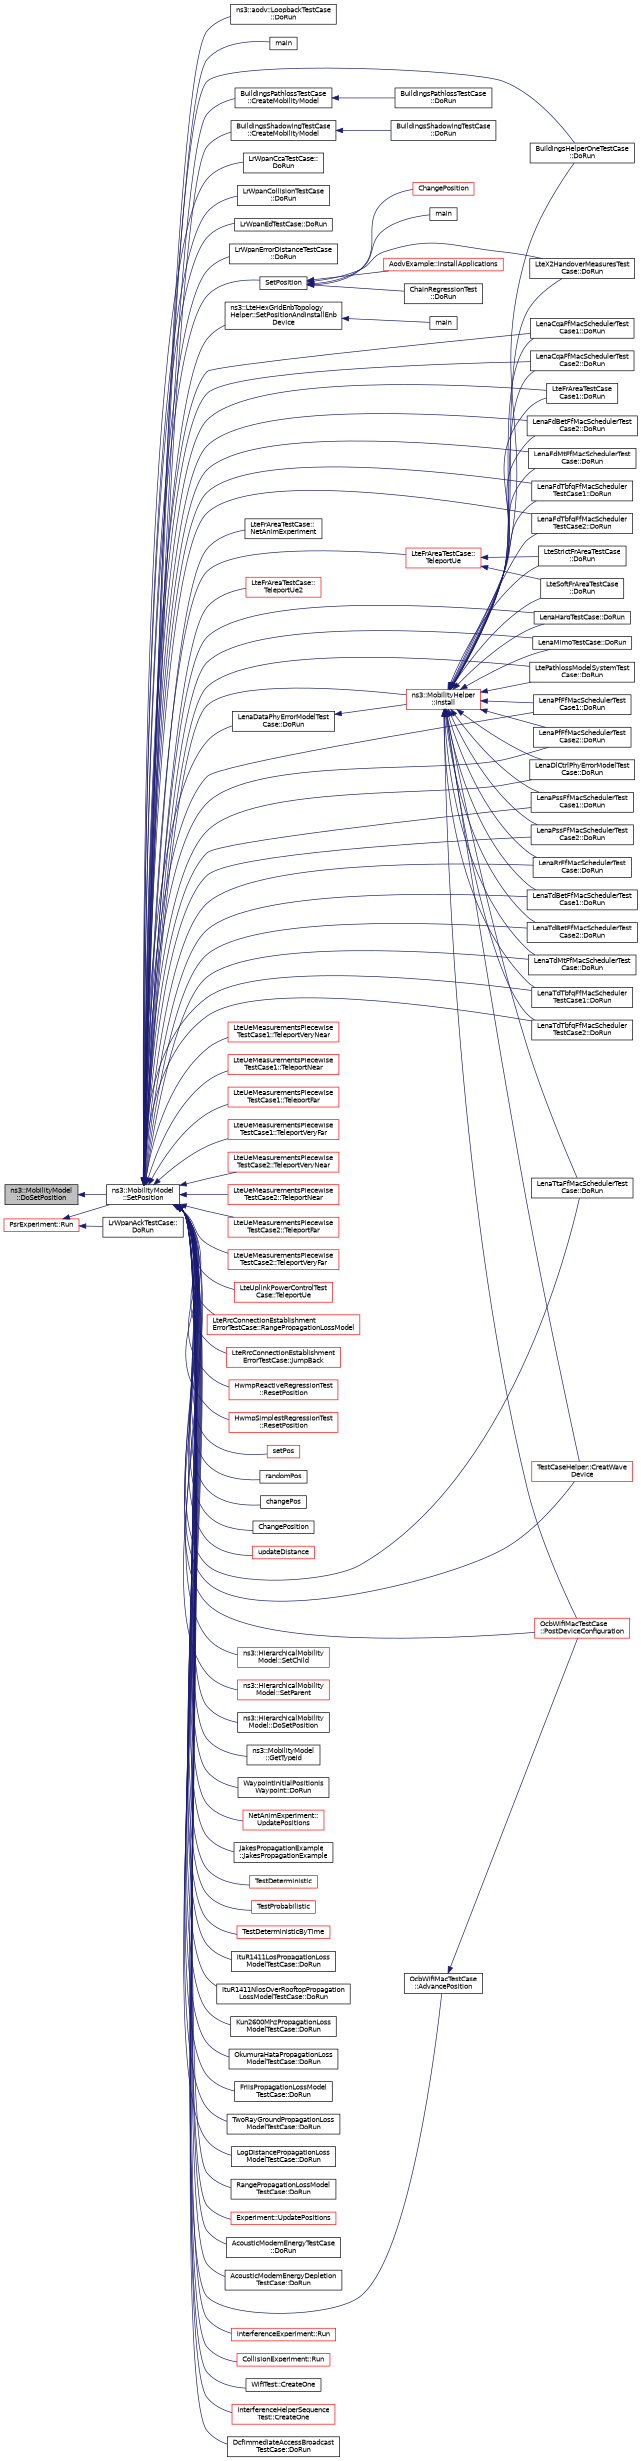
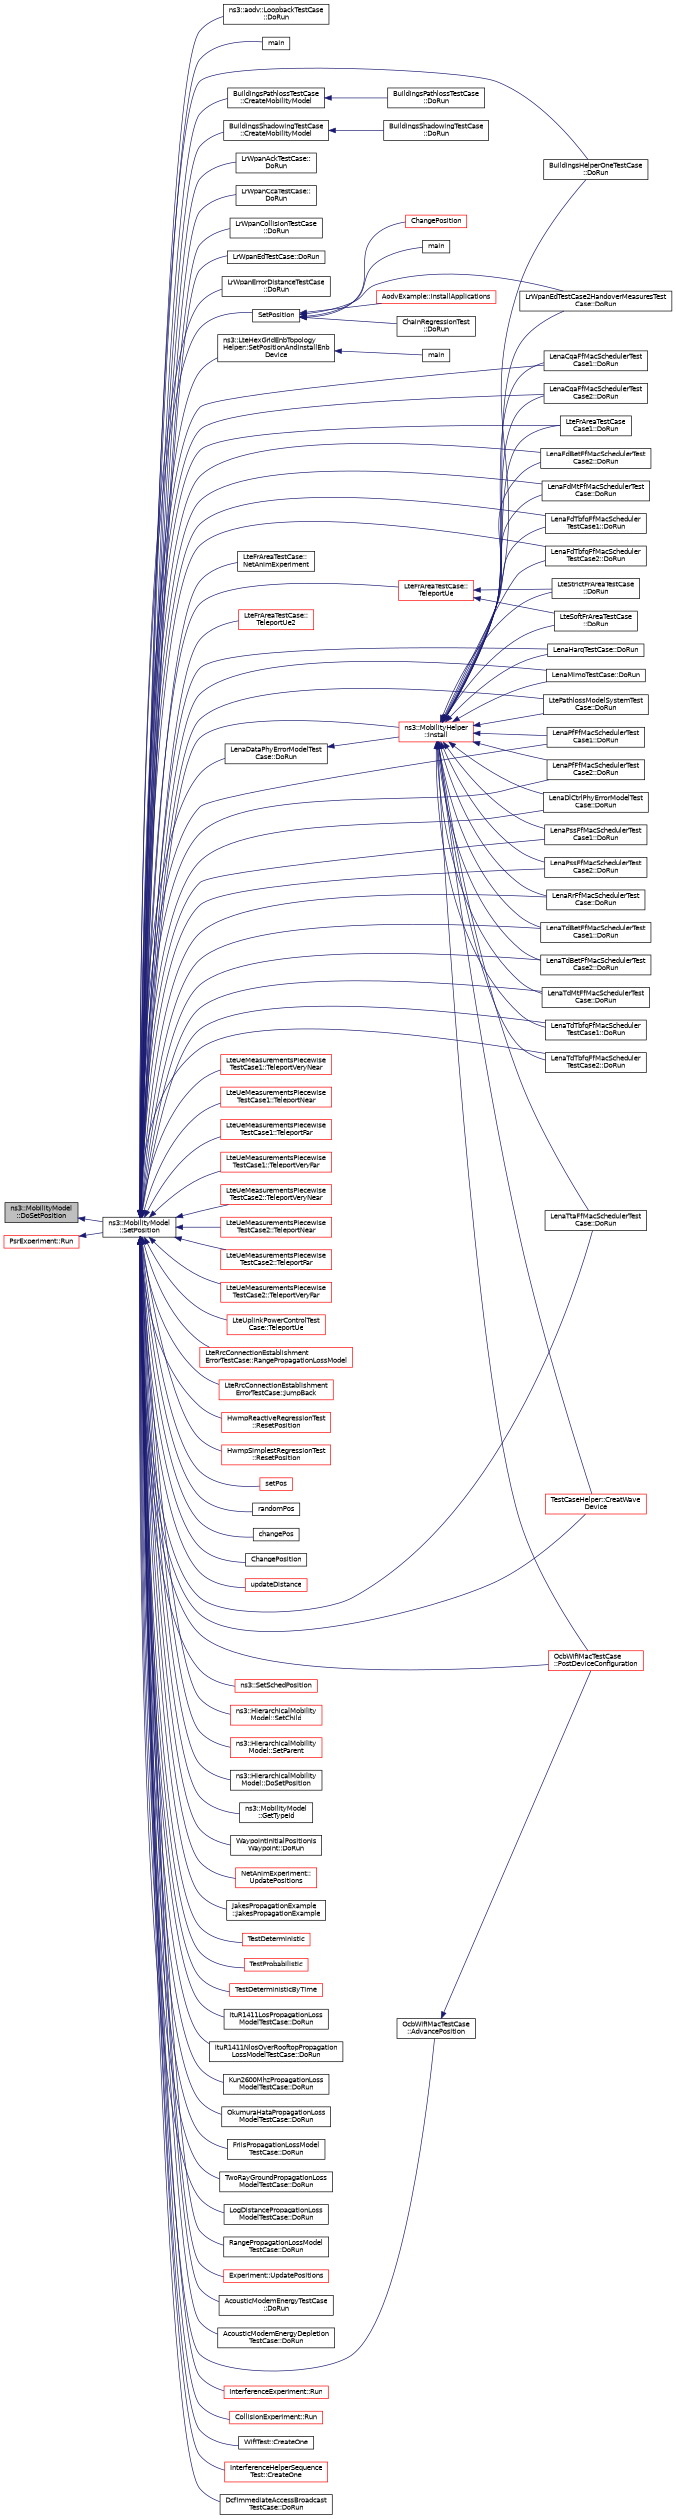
node "LteX2HandoverMeasuresTest Case::DoRun": label "LteX2HandoverMeasuresTest Case::DoRun" -> "LrWpanEdTestCase2HandoverMeasuresTest Case::DoRun"
edge "LrWpanAckTestCase:: DoRun" -> "PsrExperiment::Run": now "LrWpanAckTestCase:: DoRun" -> "ns3::MobilityModel ::SetPosition"
node "ns3::SetSchedPosition": added
